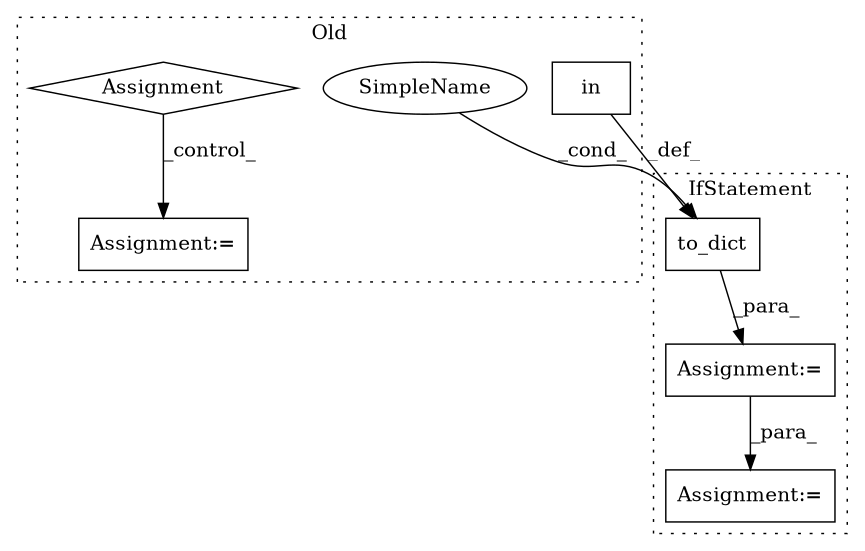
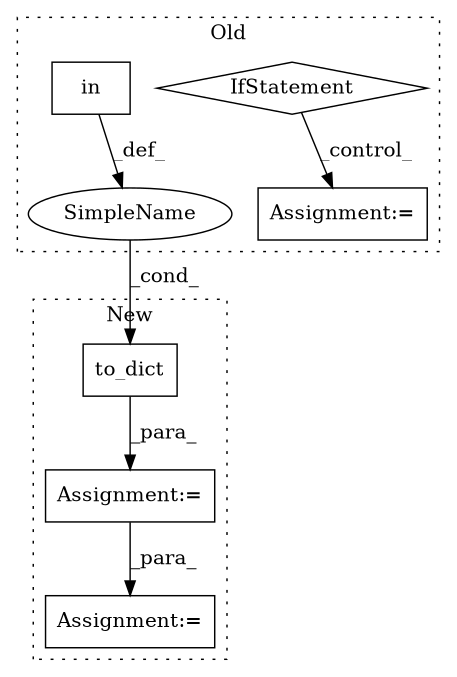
node "Assignment": label "Assignment" -> "IfStatement"
edge "in" -> "to_dict": now "in" -> "SimpleName"
cluster "IfStatement": label "IfStatement" -> "New"
